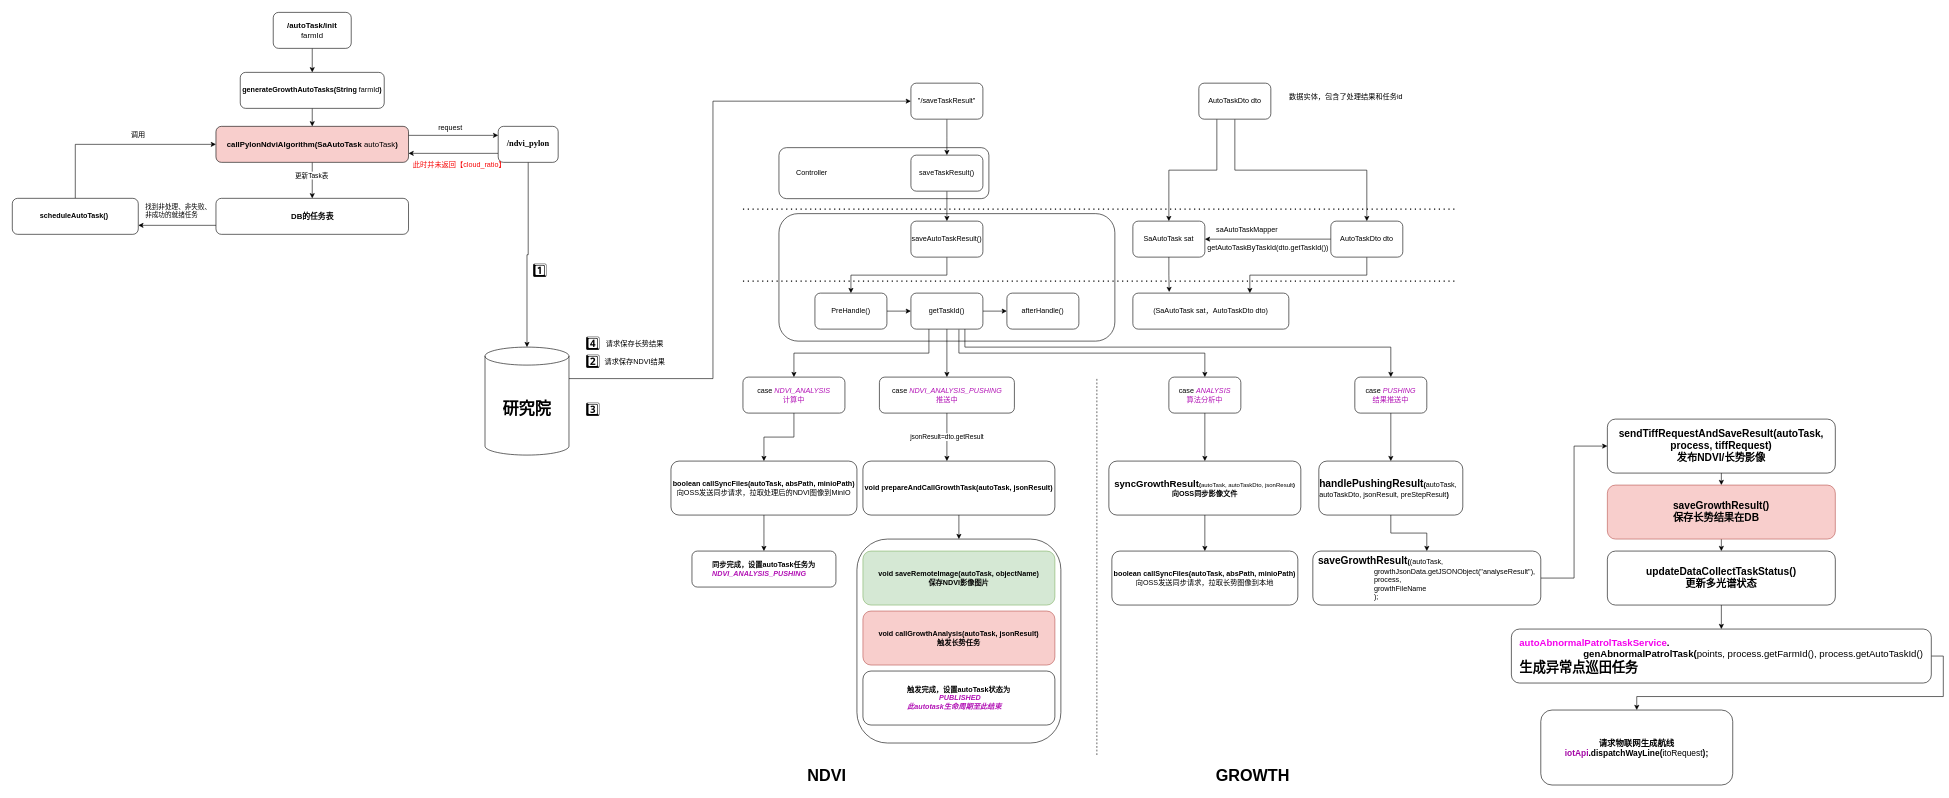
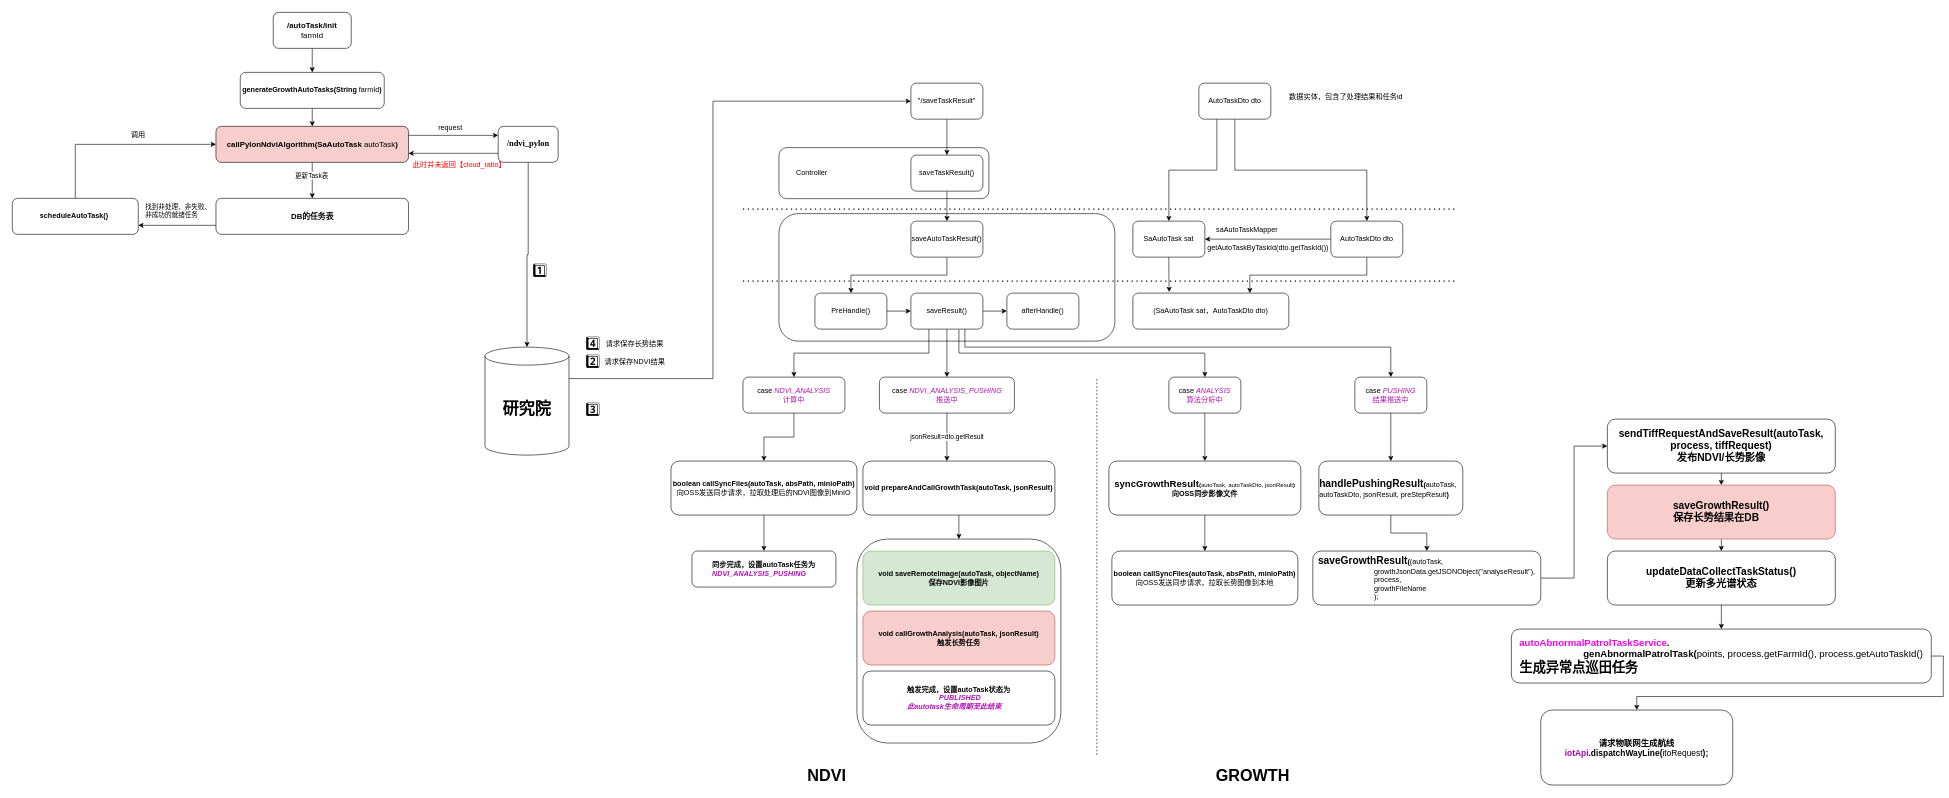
node "getTaskId()": label "getTaskId()" -> "saveResult()"
